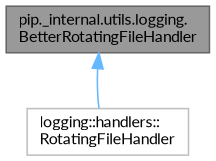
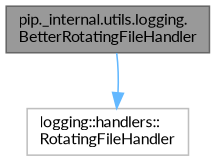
edge "logging::handlers:: RotatingFileHandler" -> "pip._internal.utils.logging. BetterRotatingFileHandler": reversed
